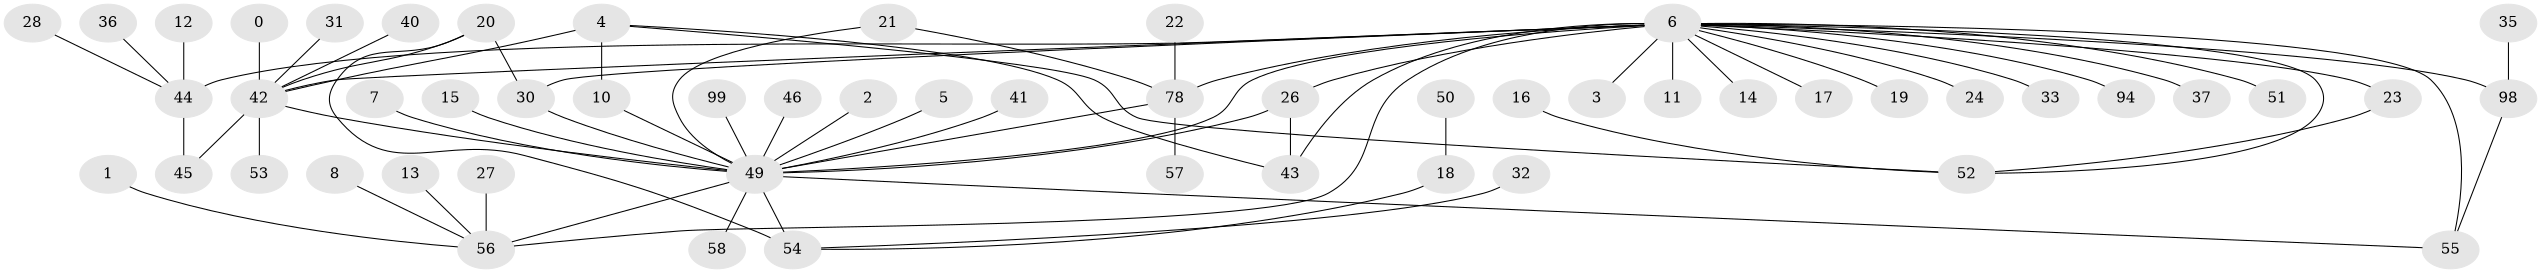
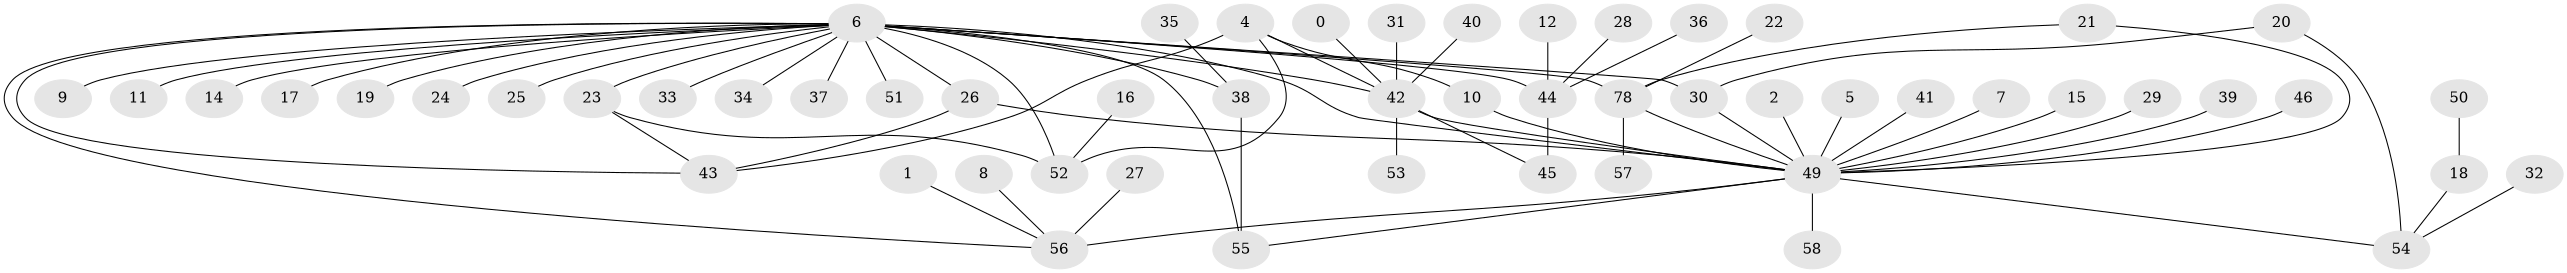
edge "20" -- "42": removed
node "25": added
node "99": label "99" -> "29"
node "3": label "3" -> "9"
node "94": label "94" -> "34"
node "39": added
node "98": label "98" -> "38"
edge "23" -- "43": added
node "13": removed
